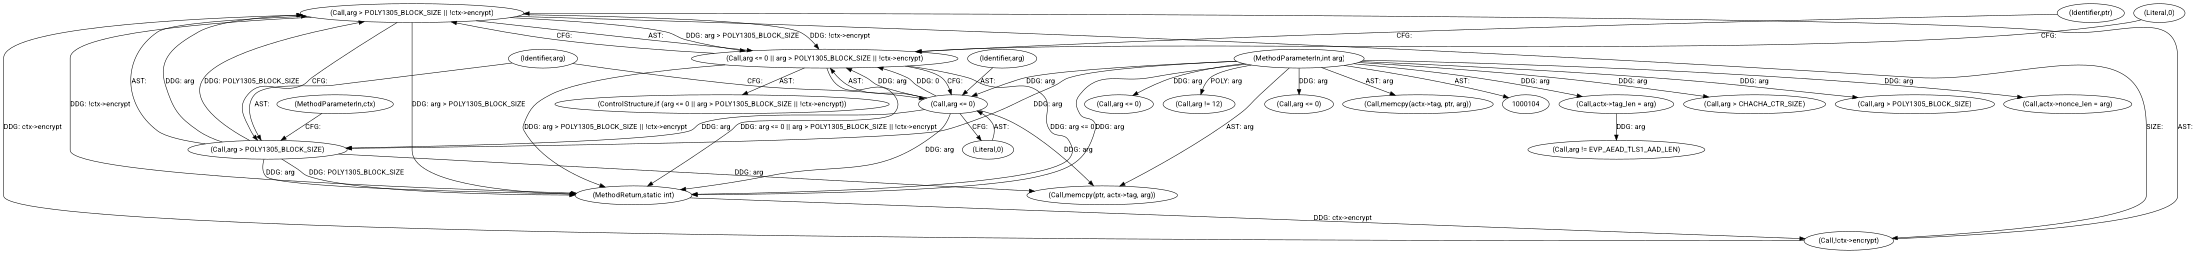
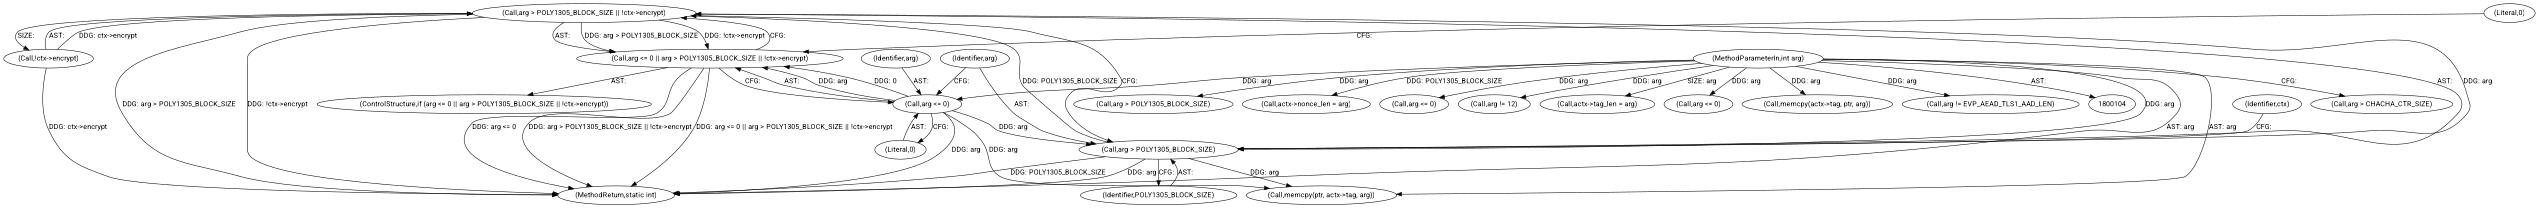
node "(Identifier,ptr)": removed
edge "(MethodParameterIn,int arg)" -> "(Call,arg != 12)": label "POLY: arg" -> "DDG: arg"
edge "(MethodParameterIn,int arg)" -> "(Call,memcpy(actx->tag, ptr, arg))": label "AST: arg" -> "DDG: arg"
edge "(MethodParameterIn,int arg)" -> "(Call,actx->tag_len = arg)": label "DDG: arg" -> "SIZE: arg"
edge "(MethodParameterIn,int arg)" -> "(Call,arg > CHACHA_CTR_SIZE)": label "DDG: arg" -> "CFG: "
edge "(MethodParameterIn,int arg)" -> "(Call,actx->nonce_len = arg)": label "DDG: arg" -> "DDG: POLY1305_BLOCK_SIZE"
node "(MethodParameterIn,ctx)": label "(MethodParameterIn,ctx)" -> "(Identifier,ctx)"
node "1000104": label "1000104" -> "1800104"
edge "(Call,actx->tag_len = arg)" -> "(Call,arg != EVP_AEAD_TLS1_AAD_LEN)": now "(MethodParameterIn,int arg)" -> "(Call,arg != EVP_AEAD_TLS1_AAD_LEN)"
edge "(MethodParameterIn,int arg)" -> "(MethodReturn,static int)": label "DDG: arg" -> "AST: arg"
node "(Identifier,POLY1305_BLOCK_SIZE)": added
edge "(MethodReturn,static int)" -> "(Call,!ctx->encrypt)": reversed
